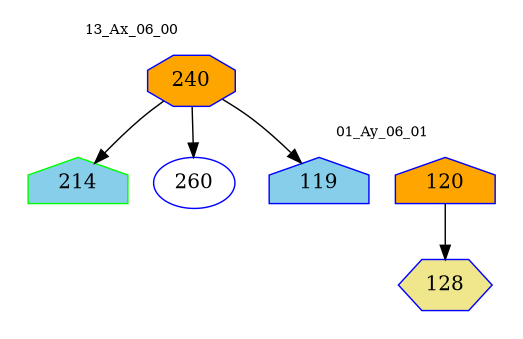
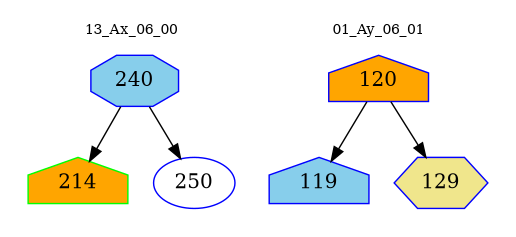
node "240": fillcolor orange -> skyblue
edge "240" -> "119": now "120" -> "119"
node "214": fillcolor skyblue -> orange
node "260": label "260" -> "250"
node "128": label "128" -> "129"
